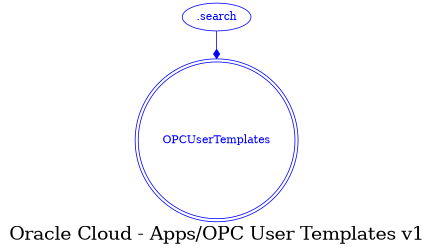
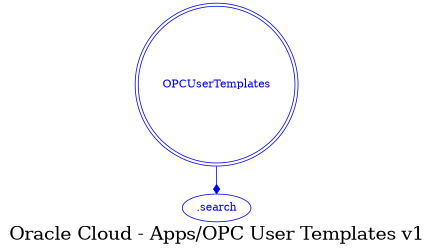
edge ".search" -> "OPCUserTemplates": reversed
